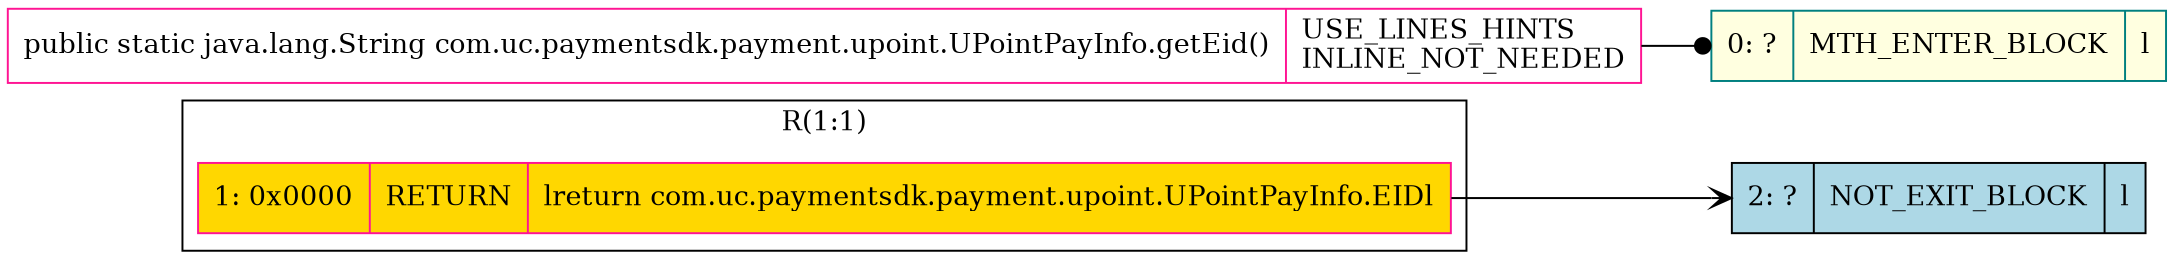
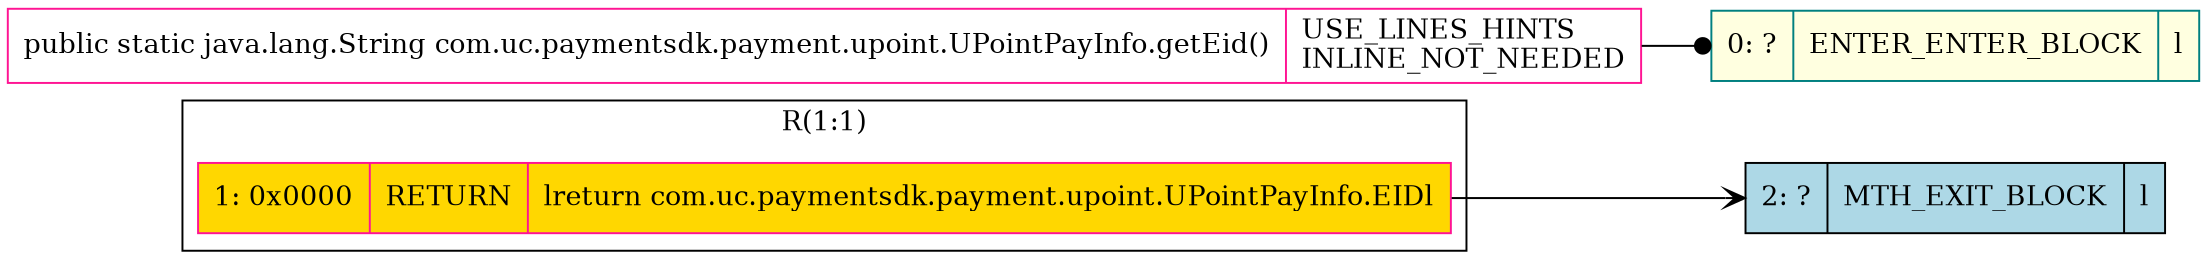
node "0: ?": text "MTH_ENTER_BLOCK" -> "ENTER_ENTER_BLOCK"
node "2: ?": text "NOT_EXIT_BLOCK" -> "MTH_EXIT_BLOCK"
